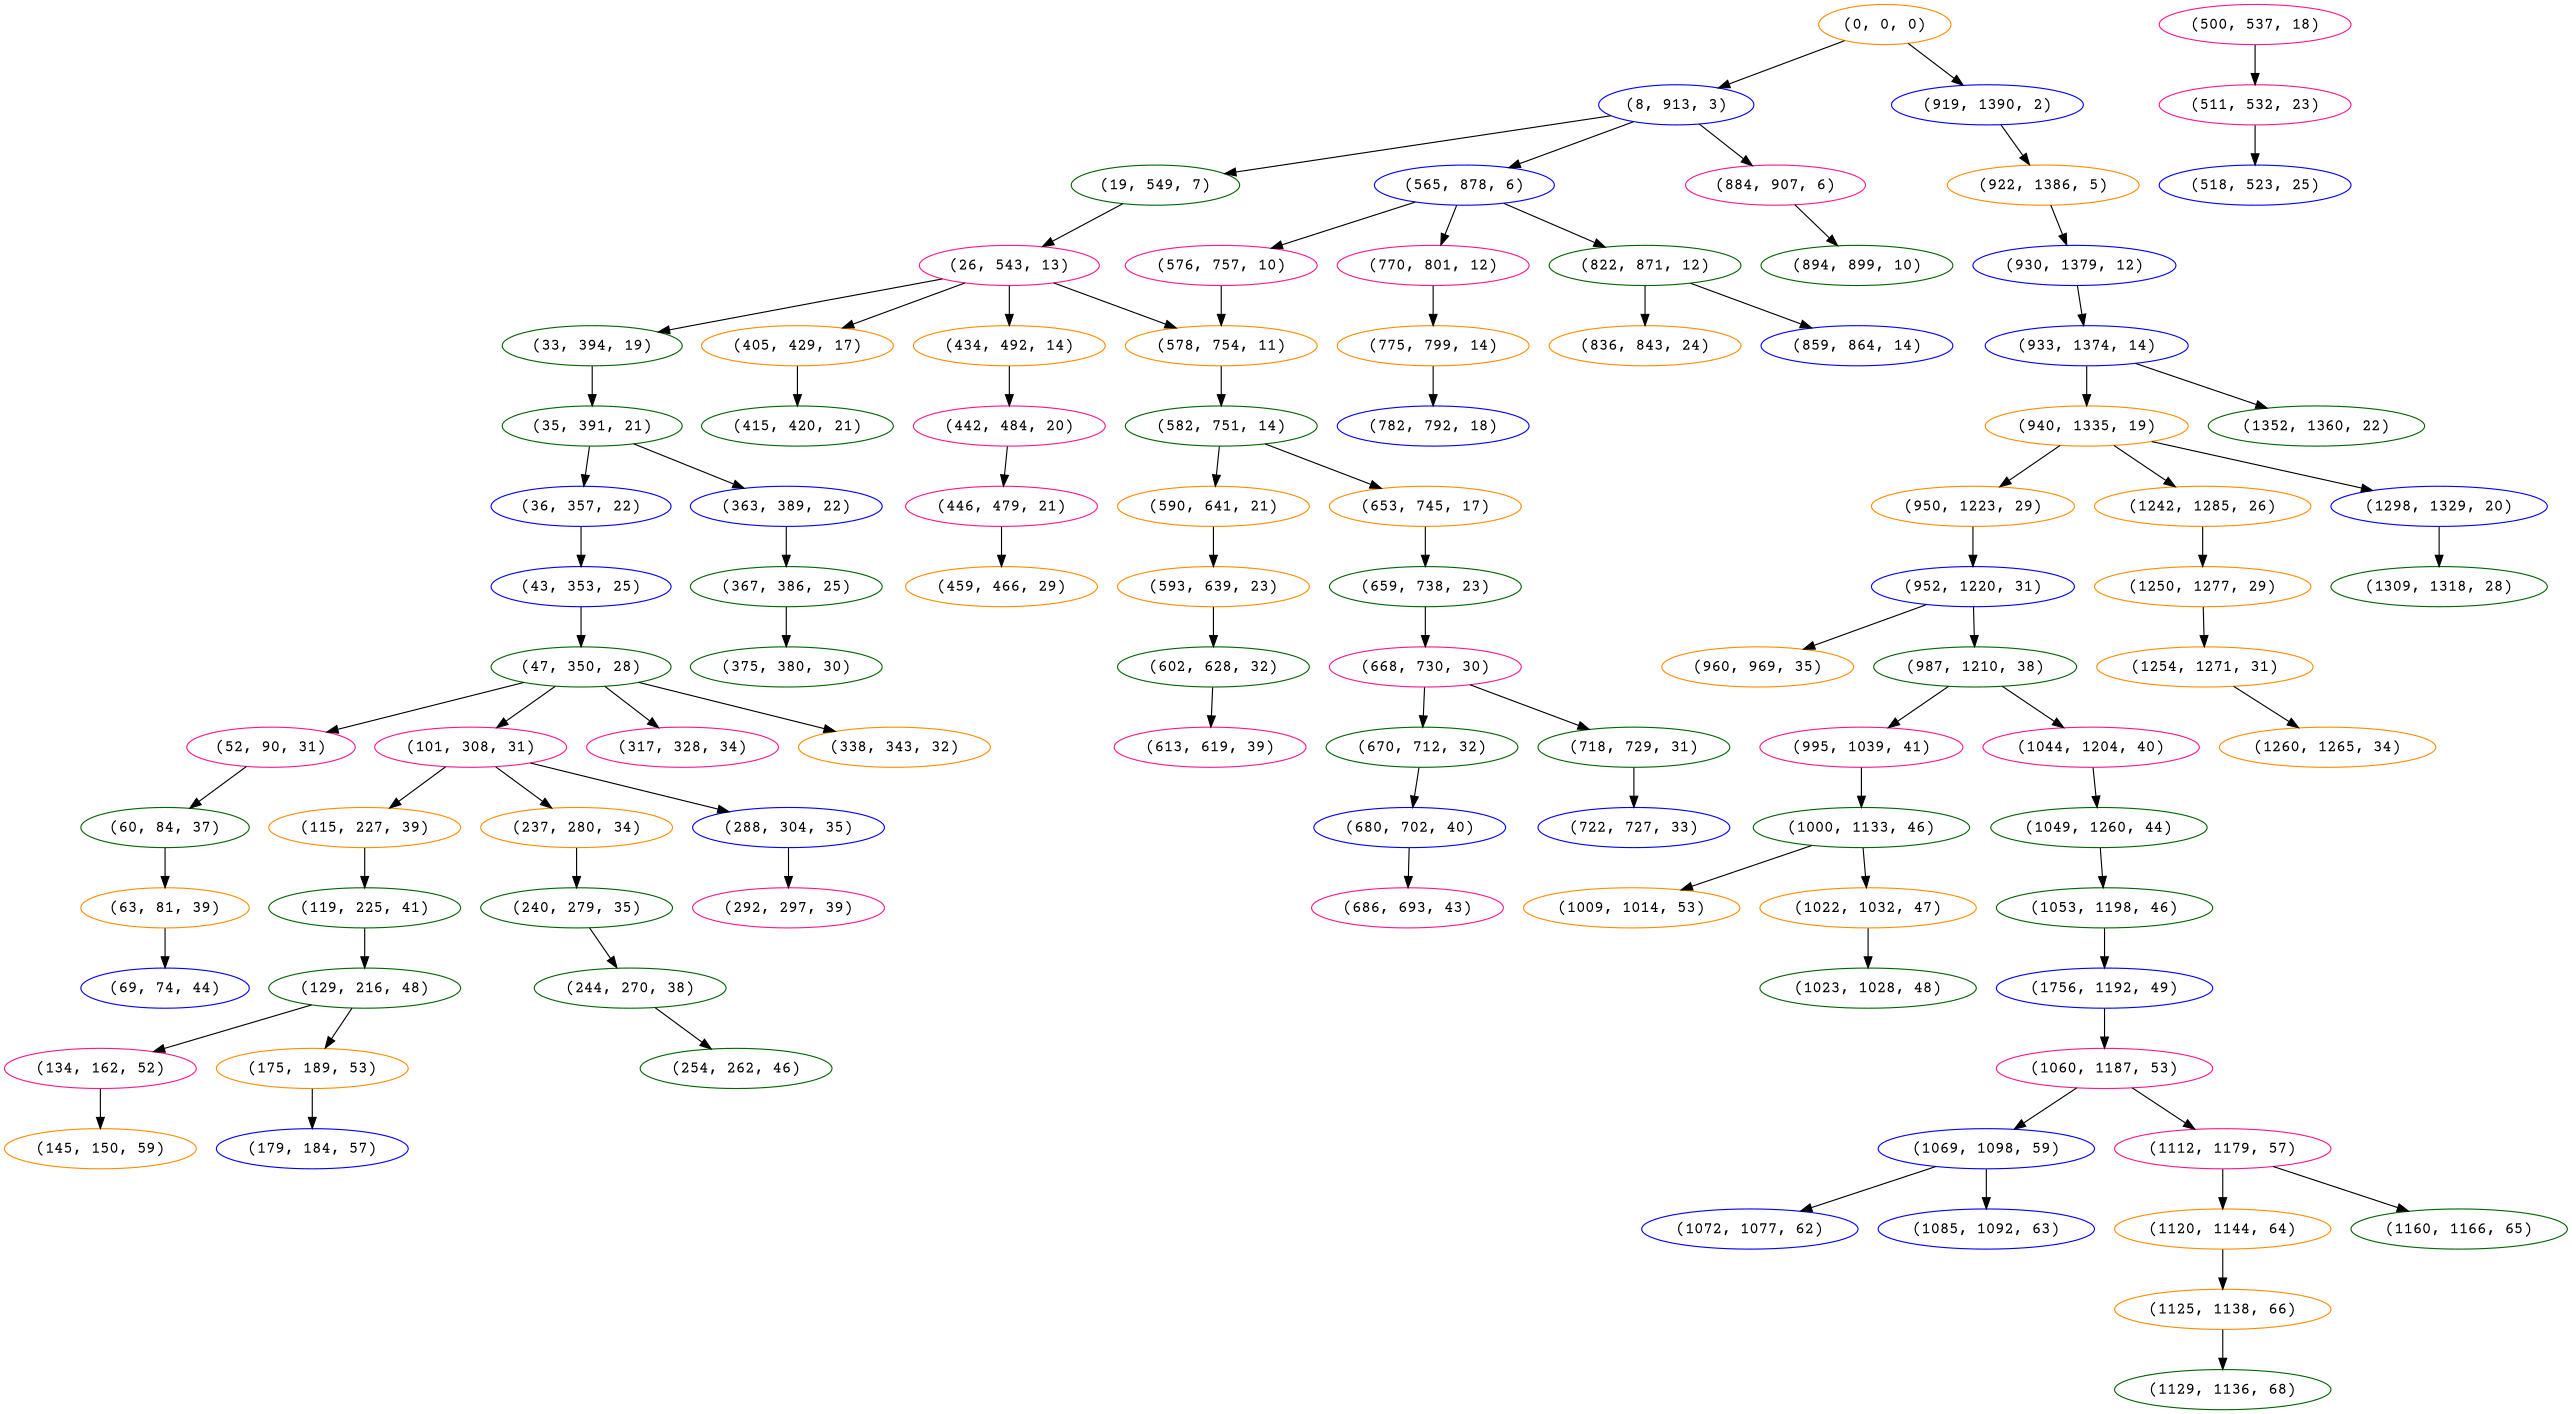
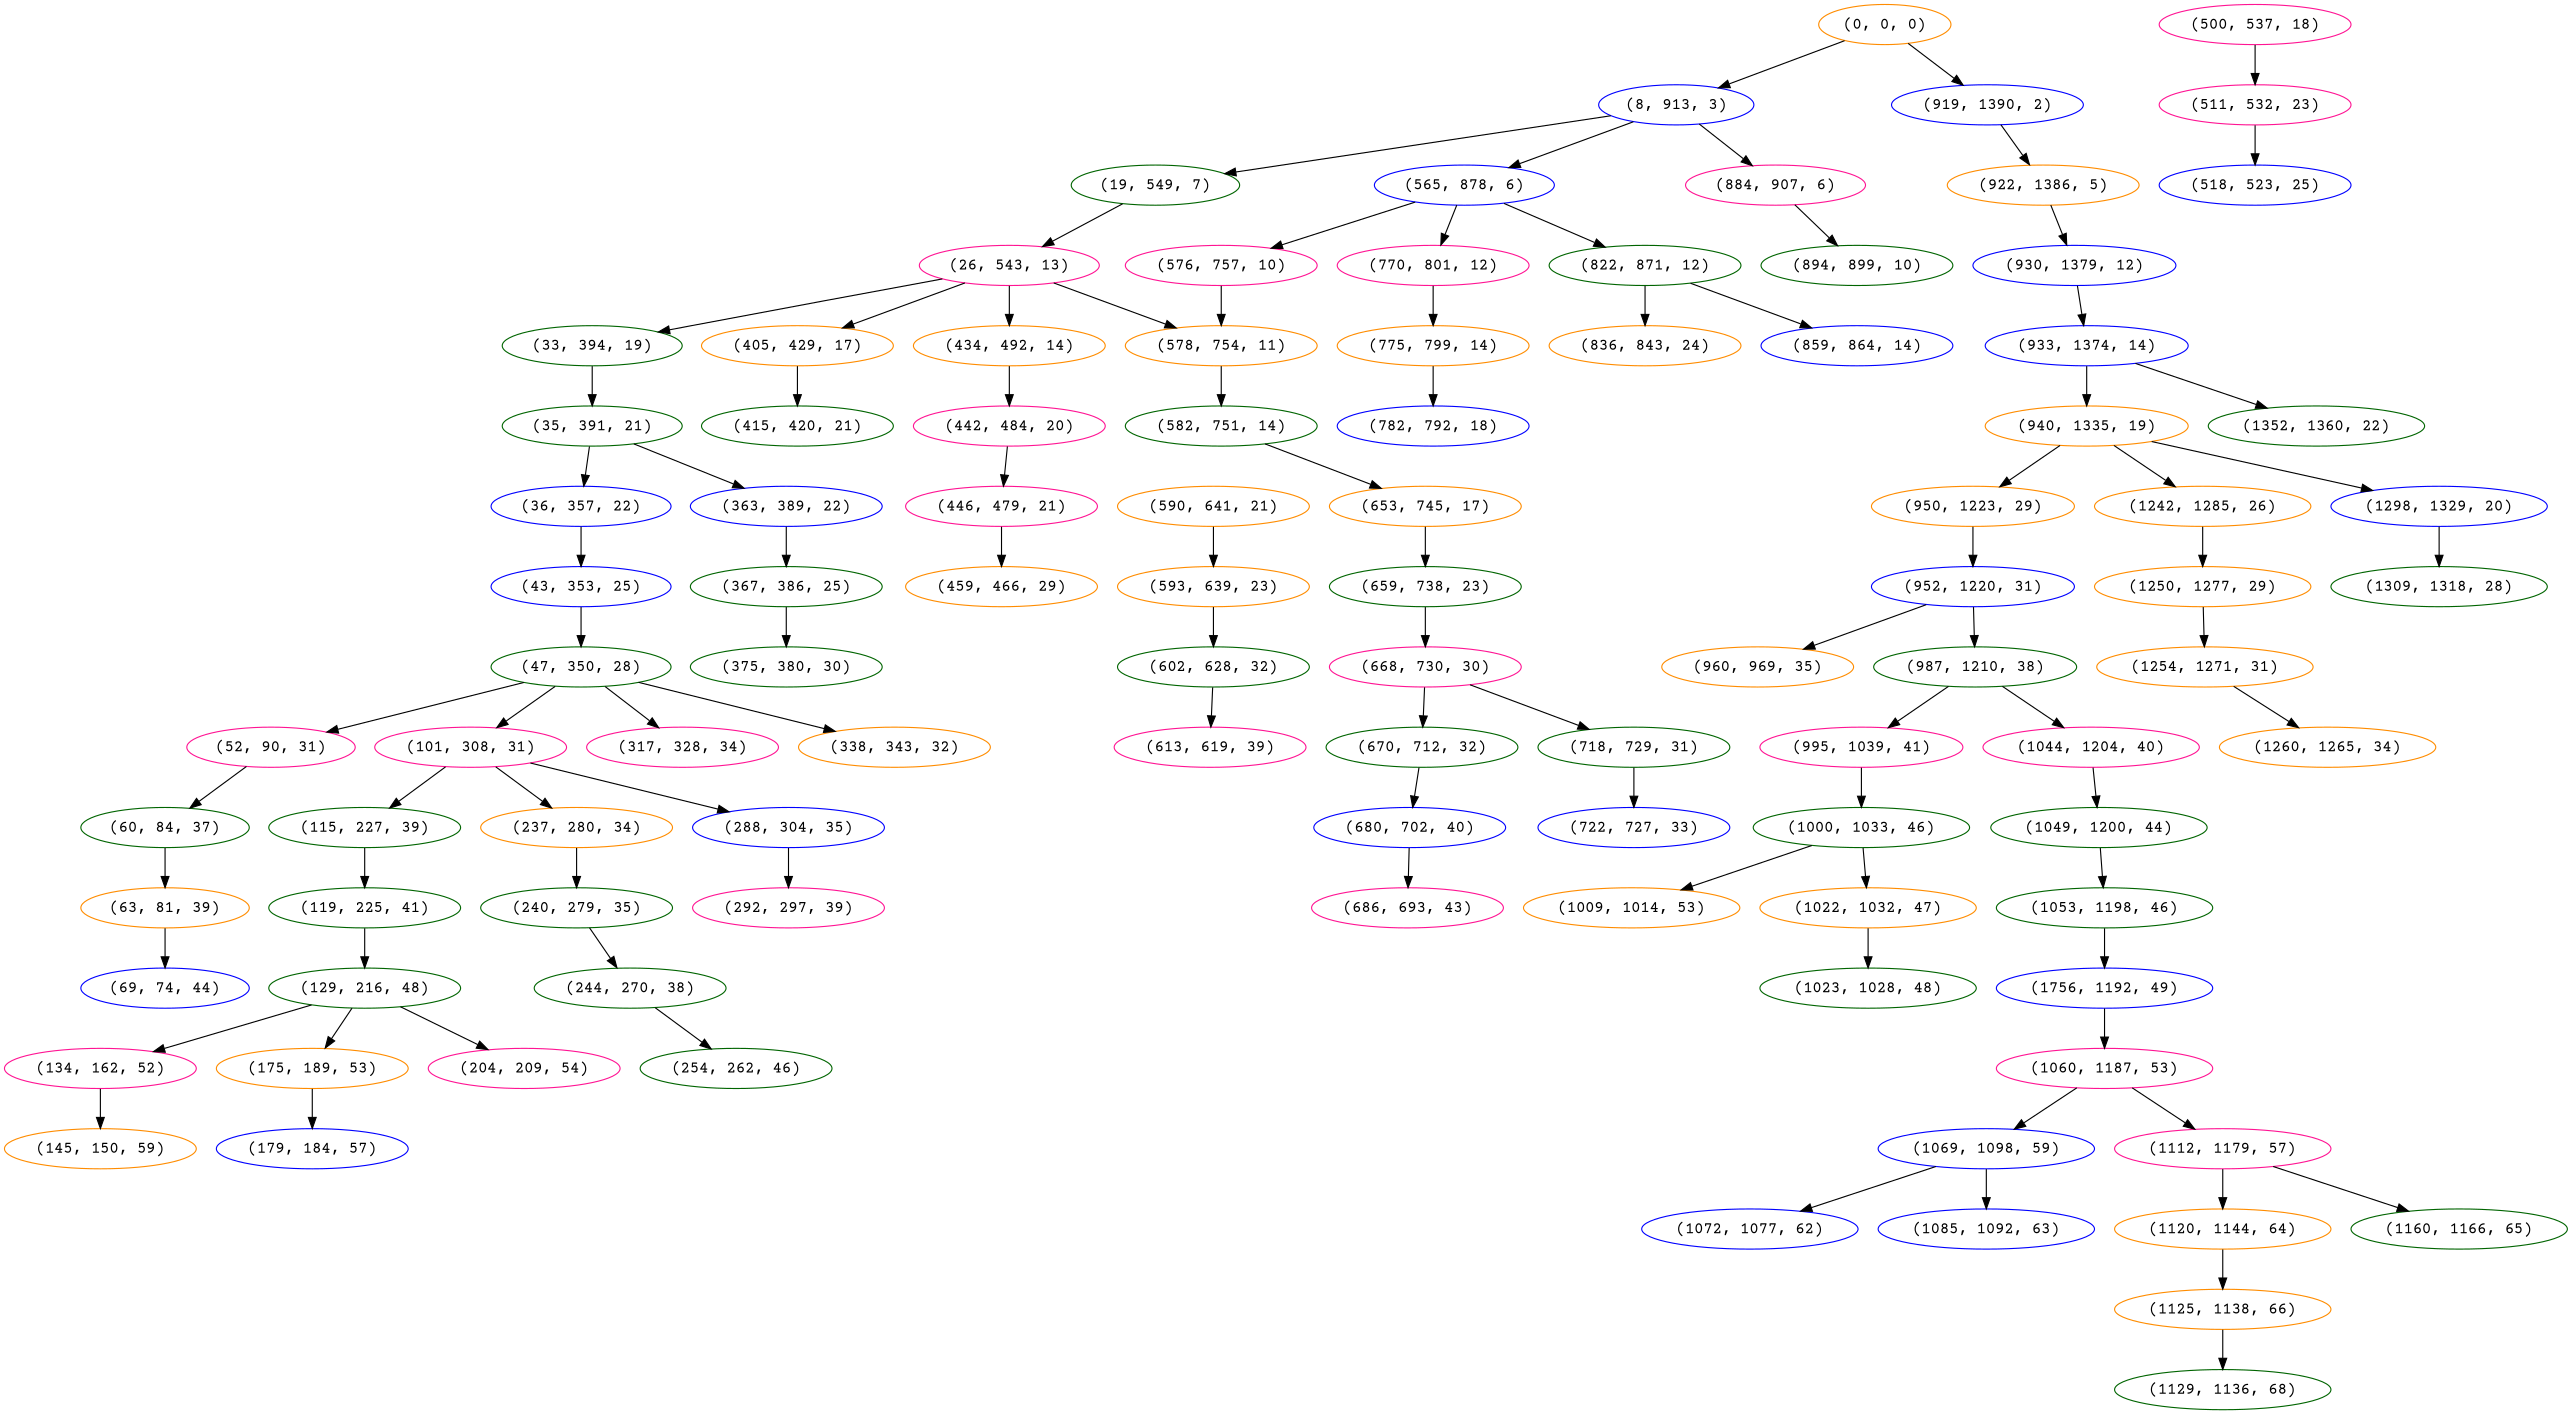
edge "(582, 751, 14)" -> "(590, 641, 21)": removed
node "(115, 227, 39)": color darkorange -> darkgreen
node "(1000, 1133, 46)": label "(1000, 1133, 46)" -> "(1000, 1033, 46)"
node "(1049, 1260, 44)": label "(1049, 1260, 44)" -> "(1049, 1200, 44)"
node "(204, 209, 54)": added
